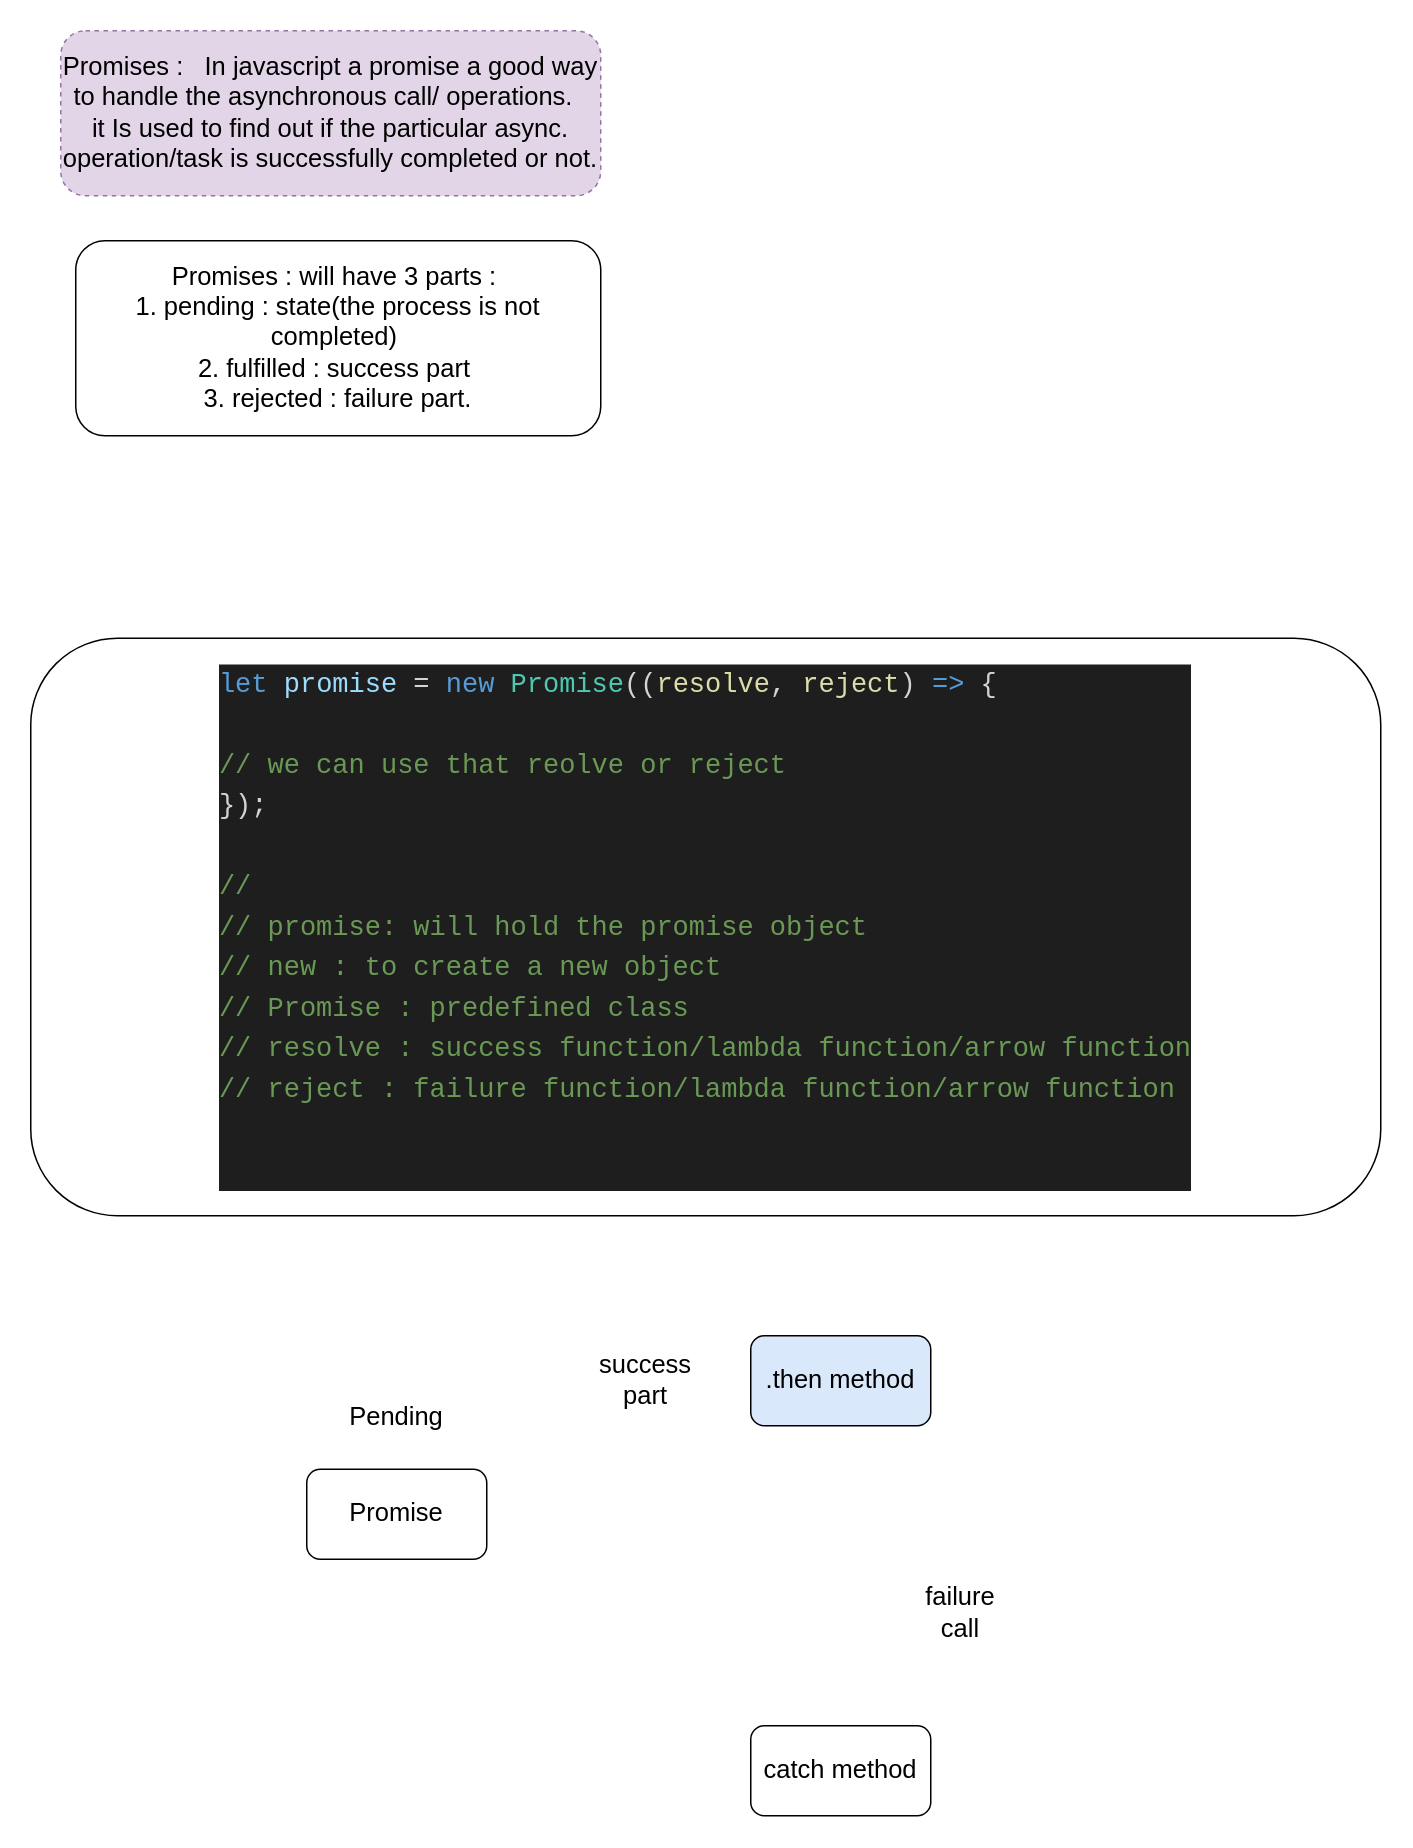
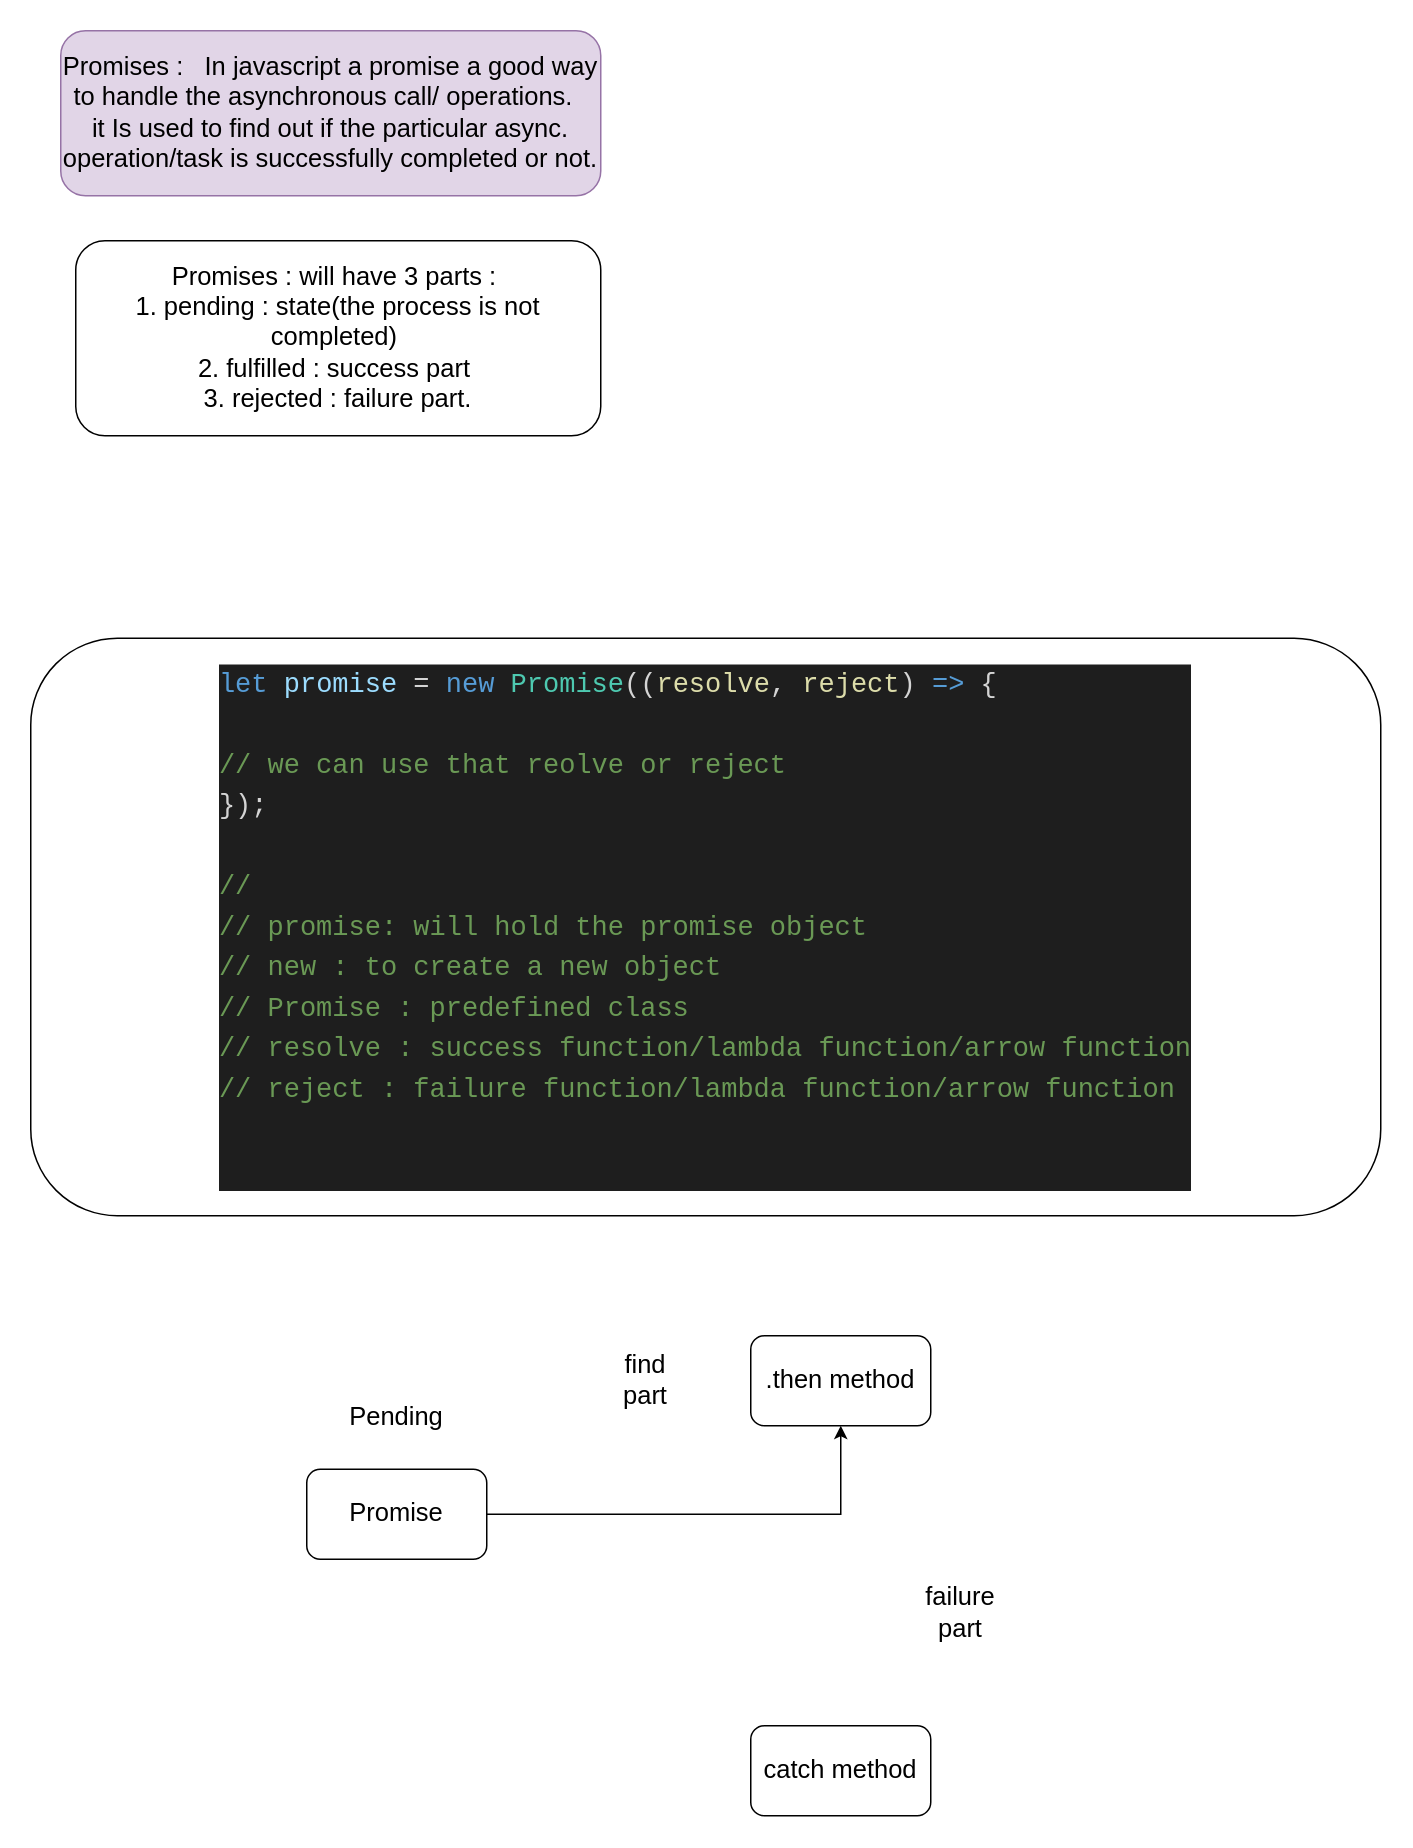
node "Promises : In javascript a promise a good way to handle the asynchronous call/ operations. it Is used to find out if the particular async. operation/task is successfully completed or not.": style dashed -> solid
node "success part": label "success part" -> "find part"
node ".then method": fillcolor #dae8fc -> #ffffff
edge "Promise" -> ".then method": added
node "failure call": label "failure call" -> "failure part"
